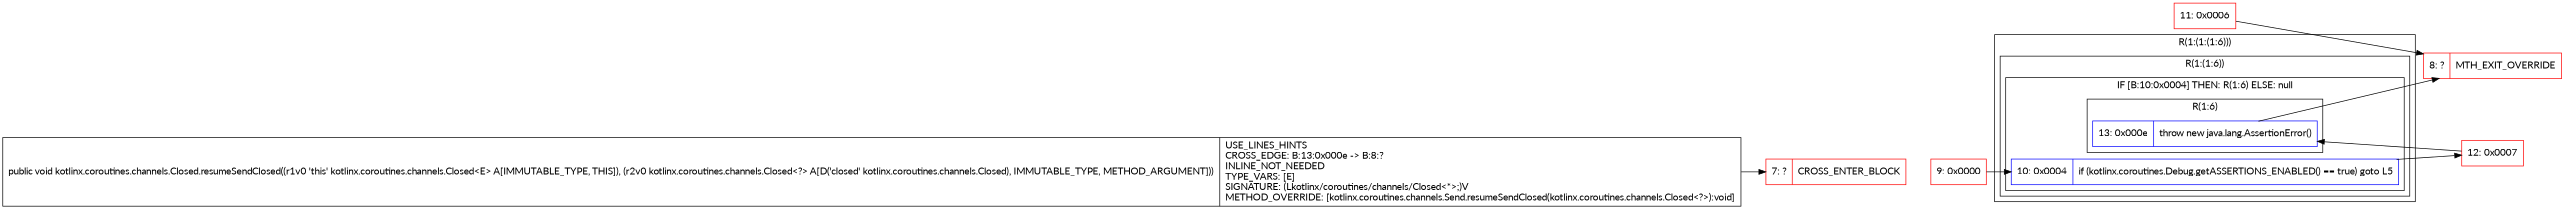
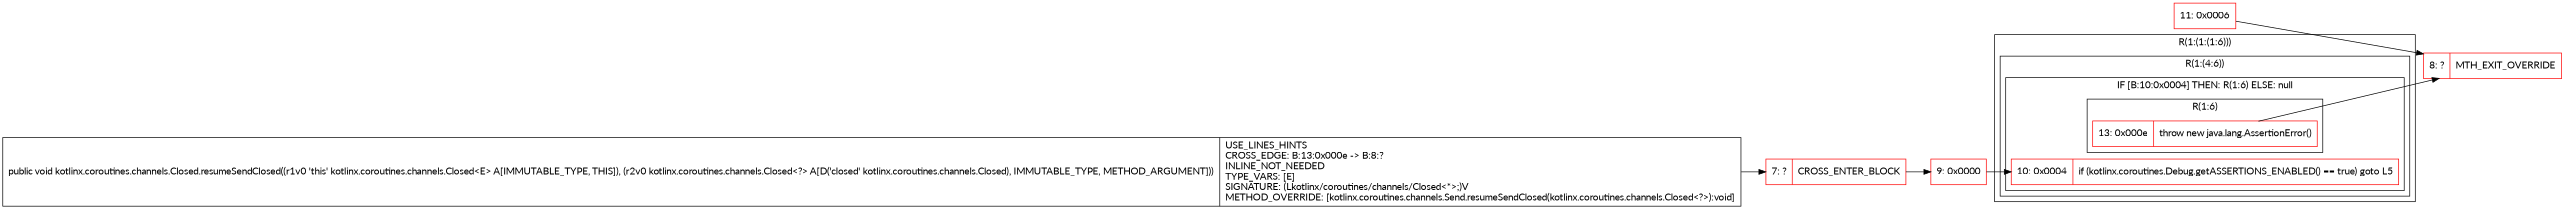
cluster "R(1:(1:6))": label "R(1:(1:6))" -> "R(1:(4:6))"
node "13: 0x000e": color blue -> red
node "12: 0x0007": removed
edge "7: ?" -> "9: 0x0000": added
node "10: 0x0004": color blue -> red
